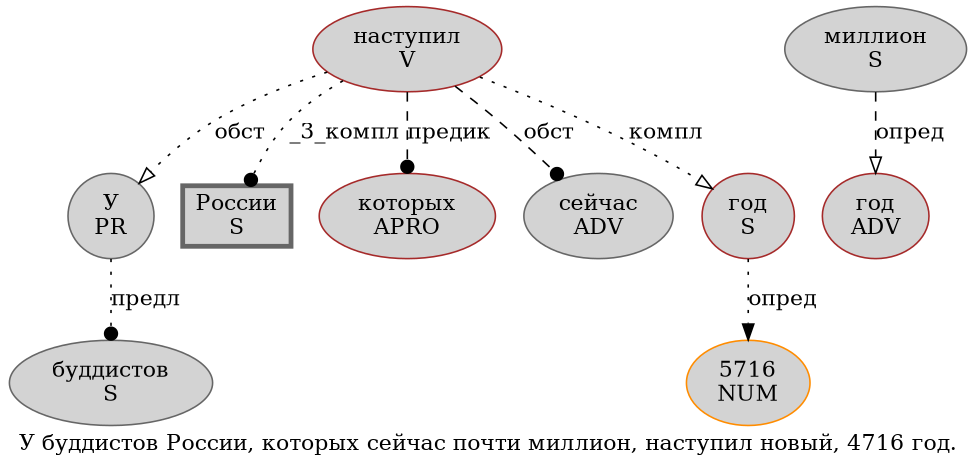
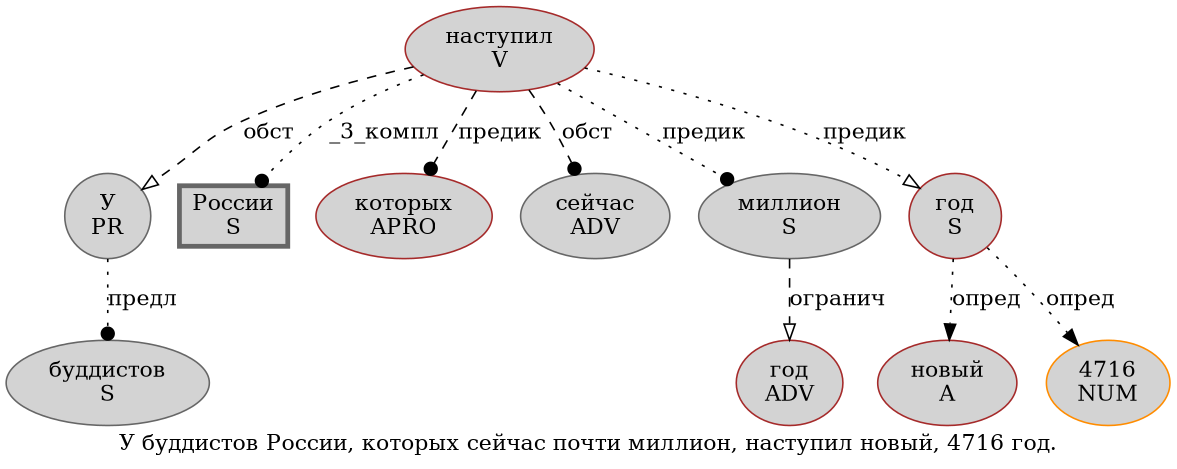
edge "наступил V" -> "У PR": style dotted -> dashed
edge "наступил V" -> "миллион S": added, label "предик"
edge "наступил V" -> "год S": label "компл" -> "предик"
edge "миллион S" -> "год ADV": label "опред" -> "огранич"
node "5716 NUM": label "5716 NUM" -> "4716 NUM"
node "новый A": added
